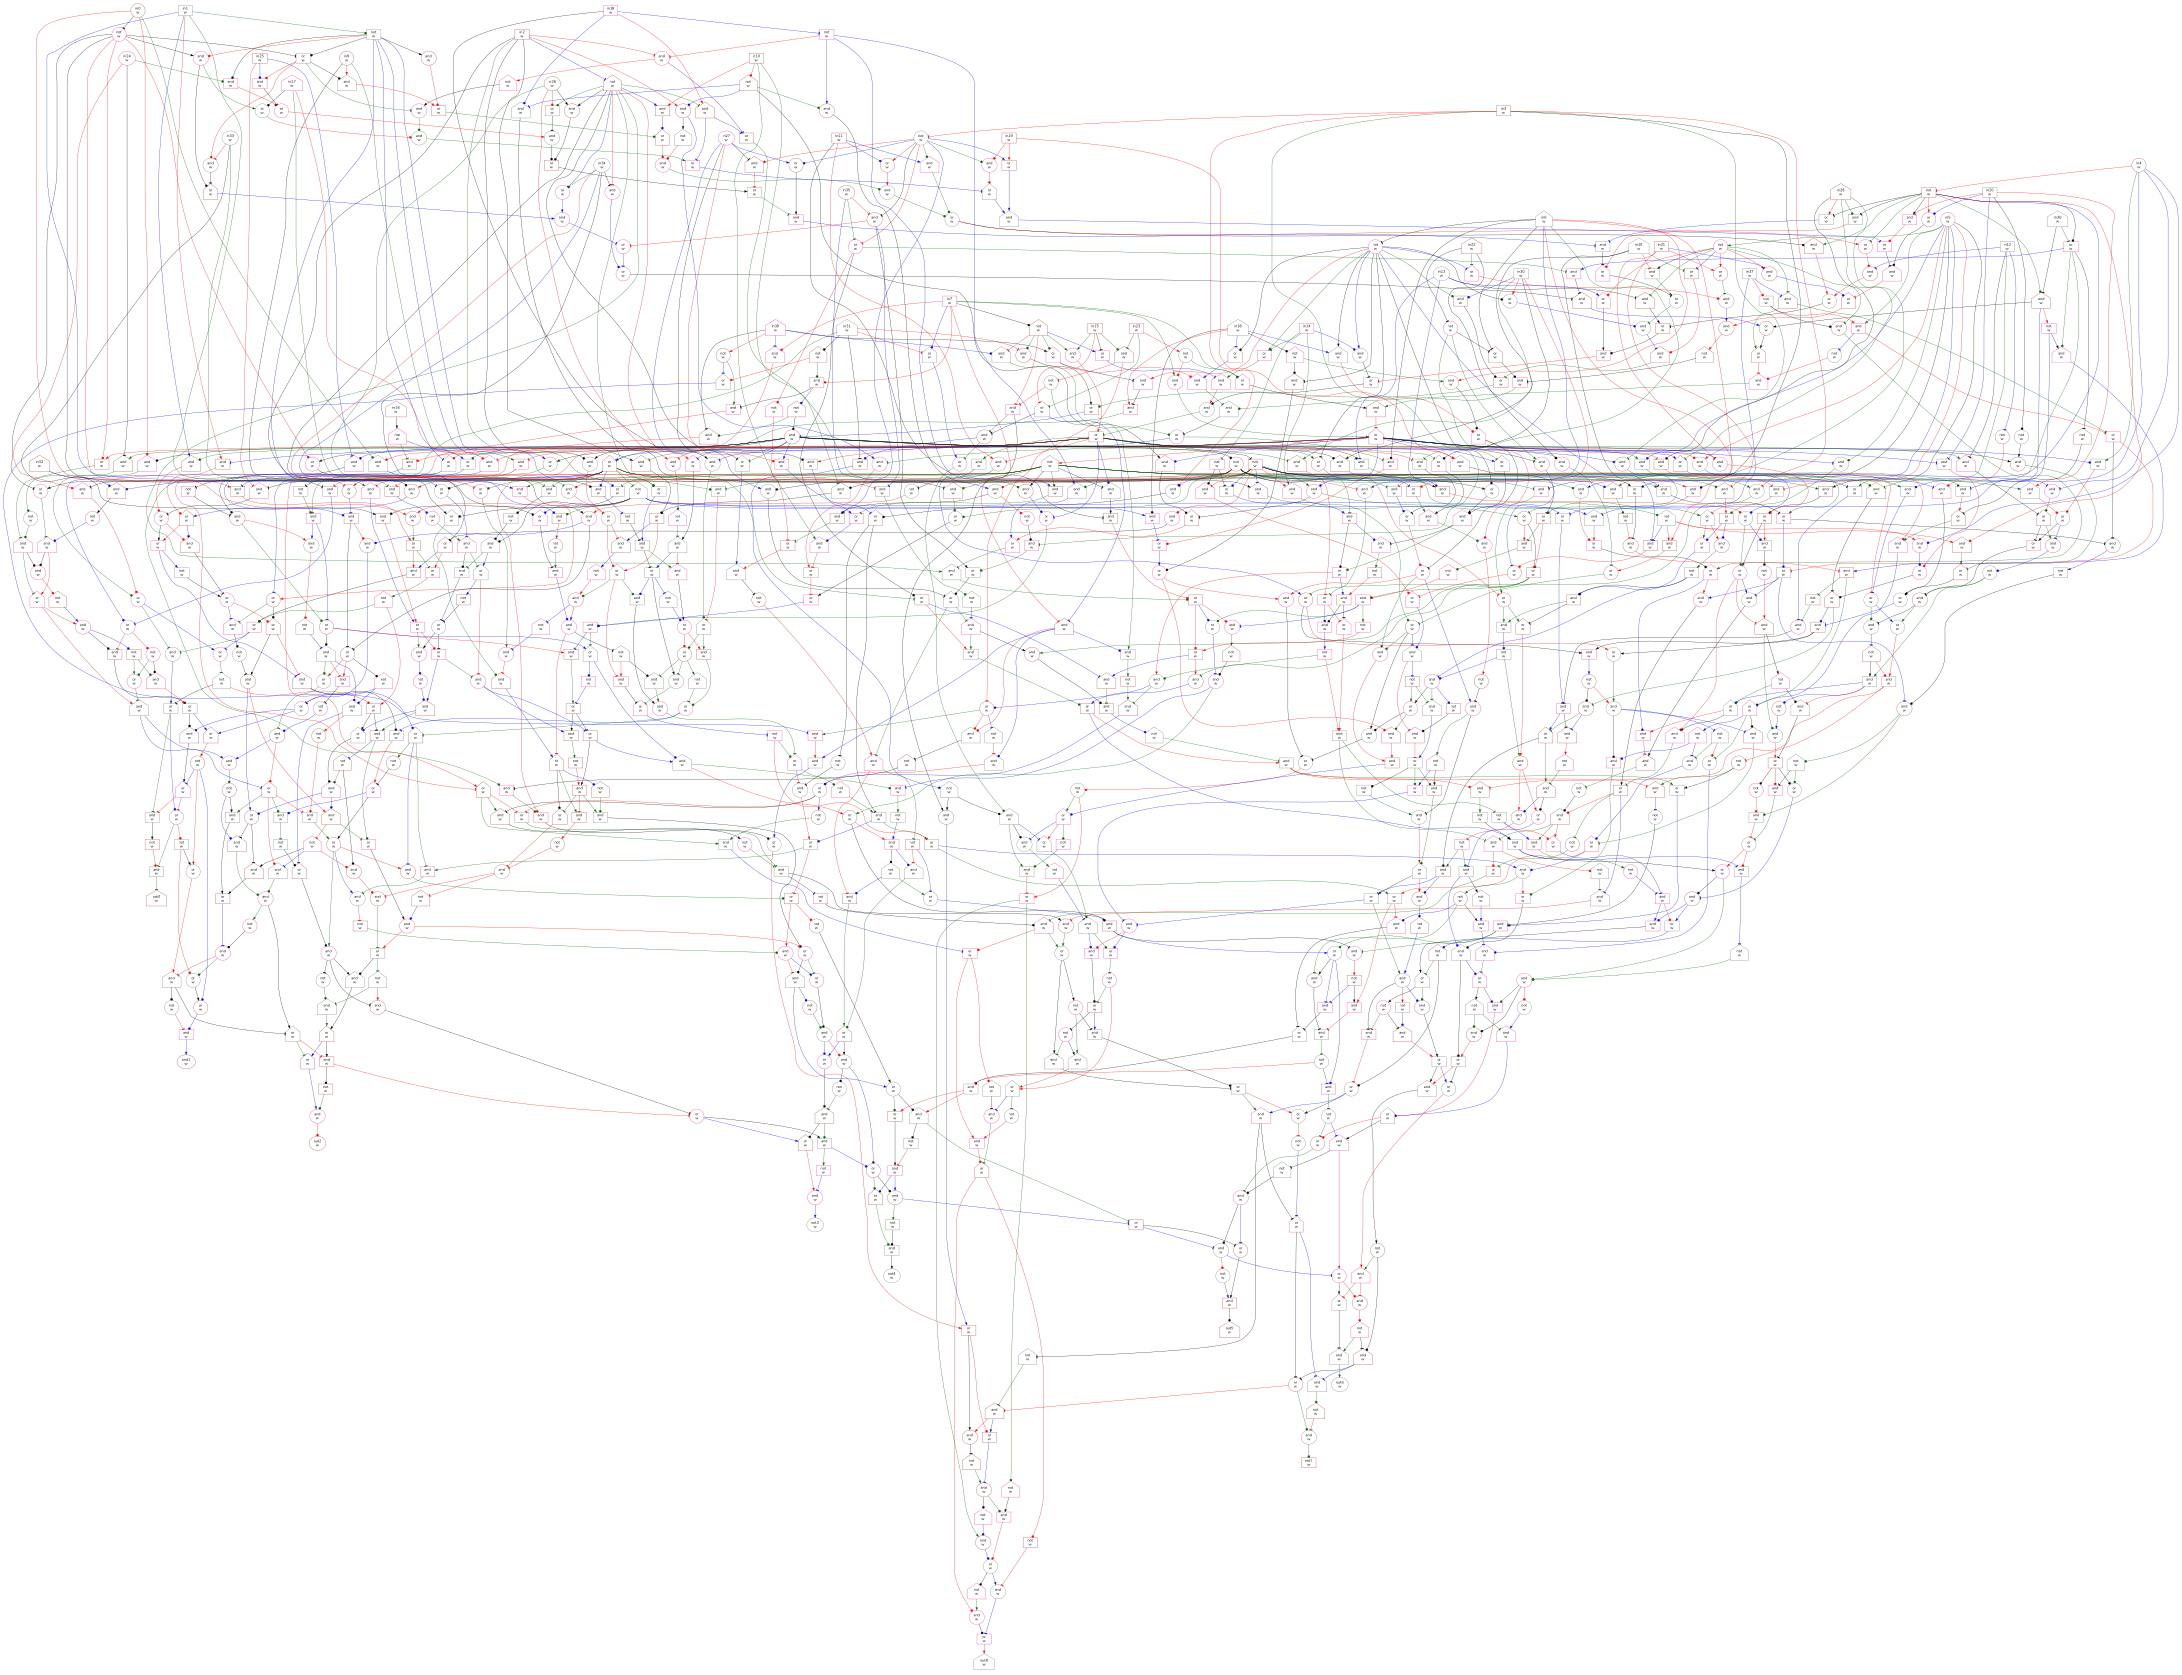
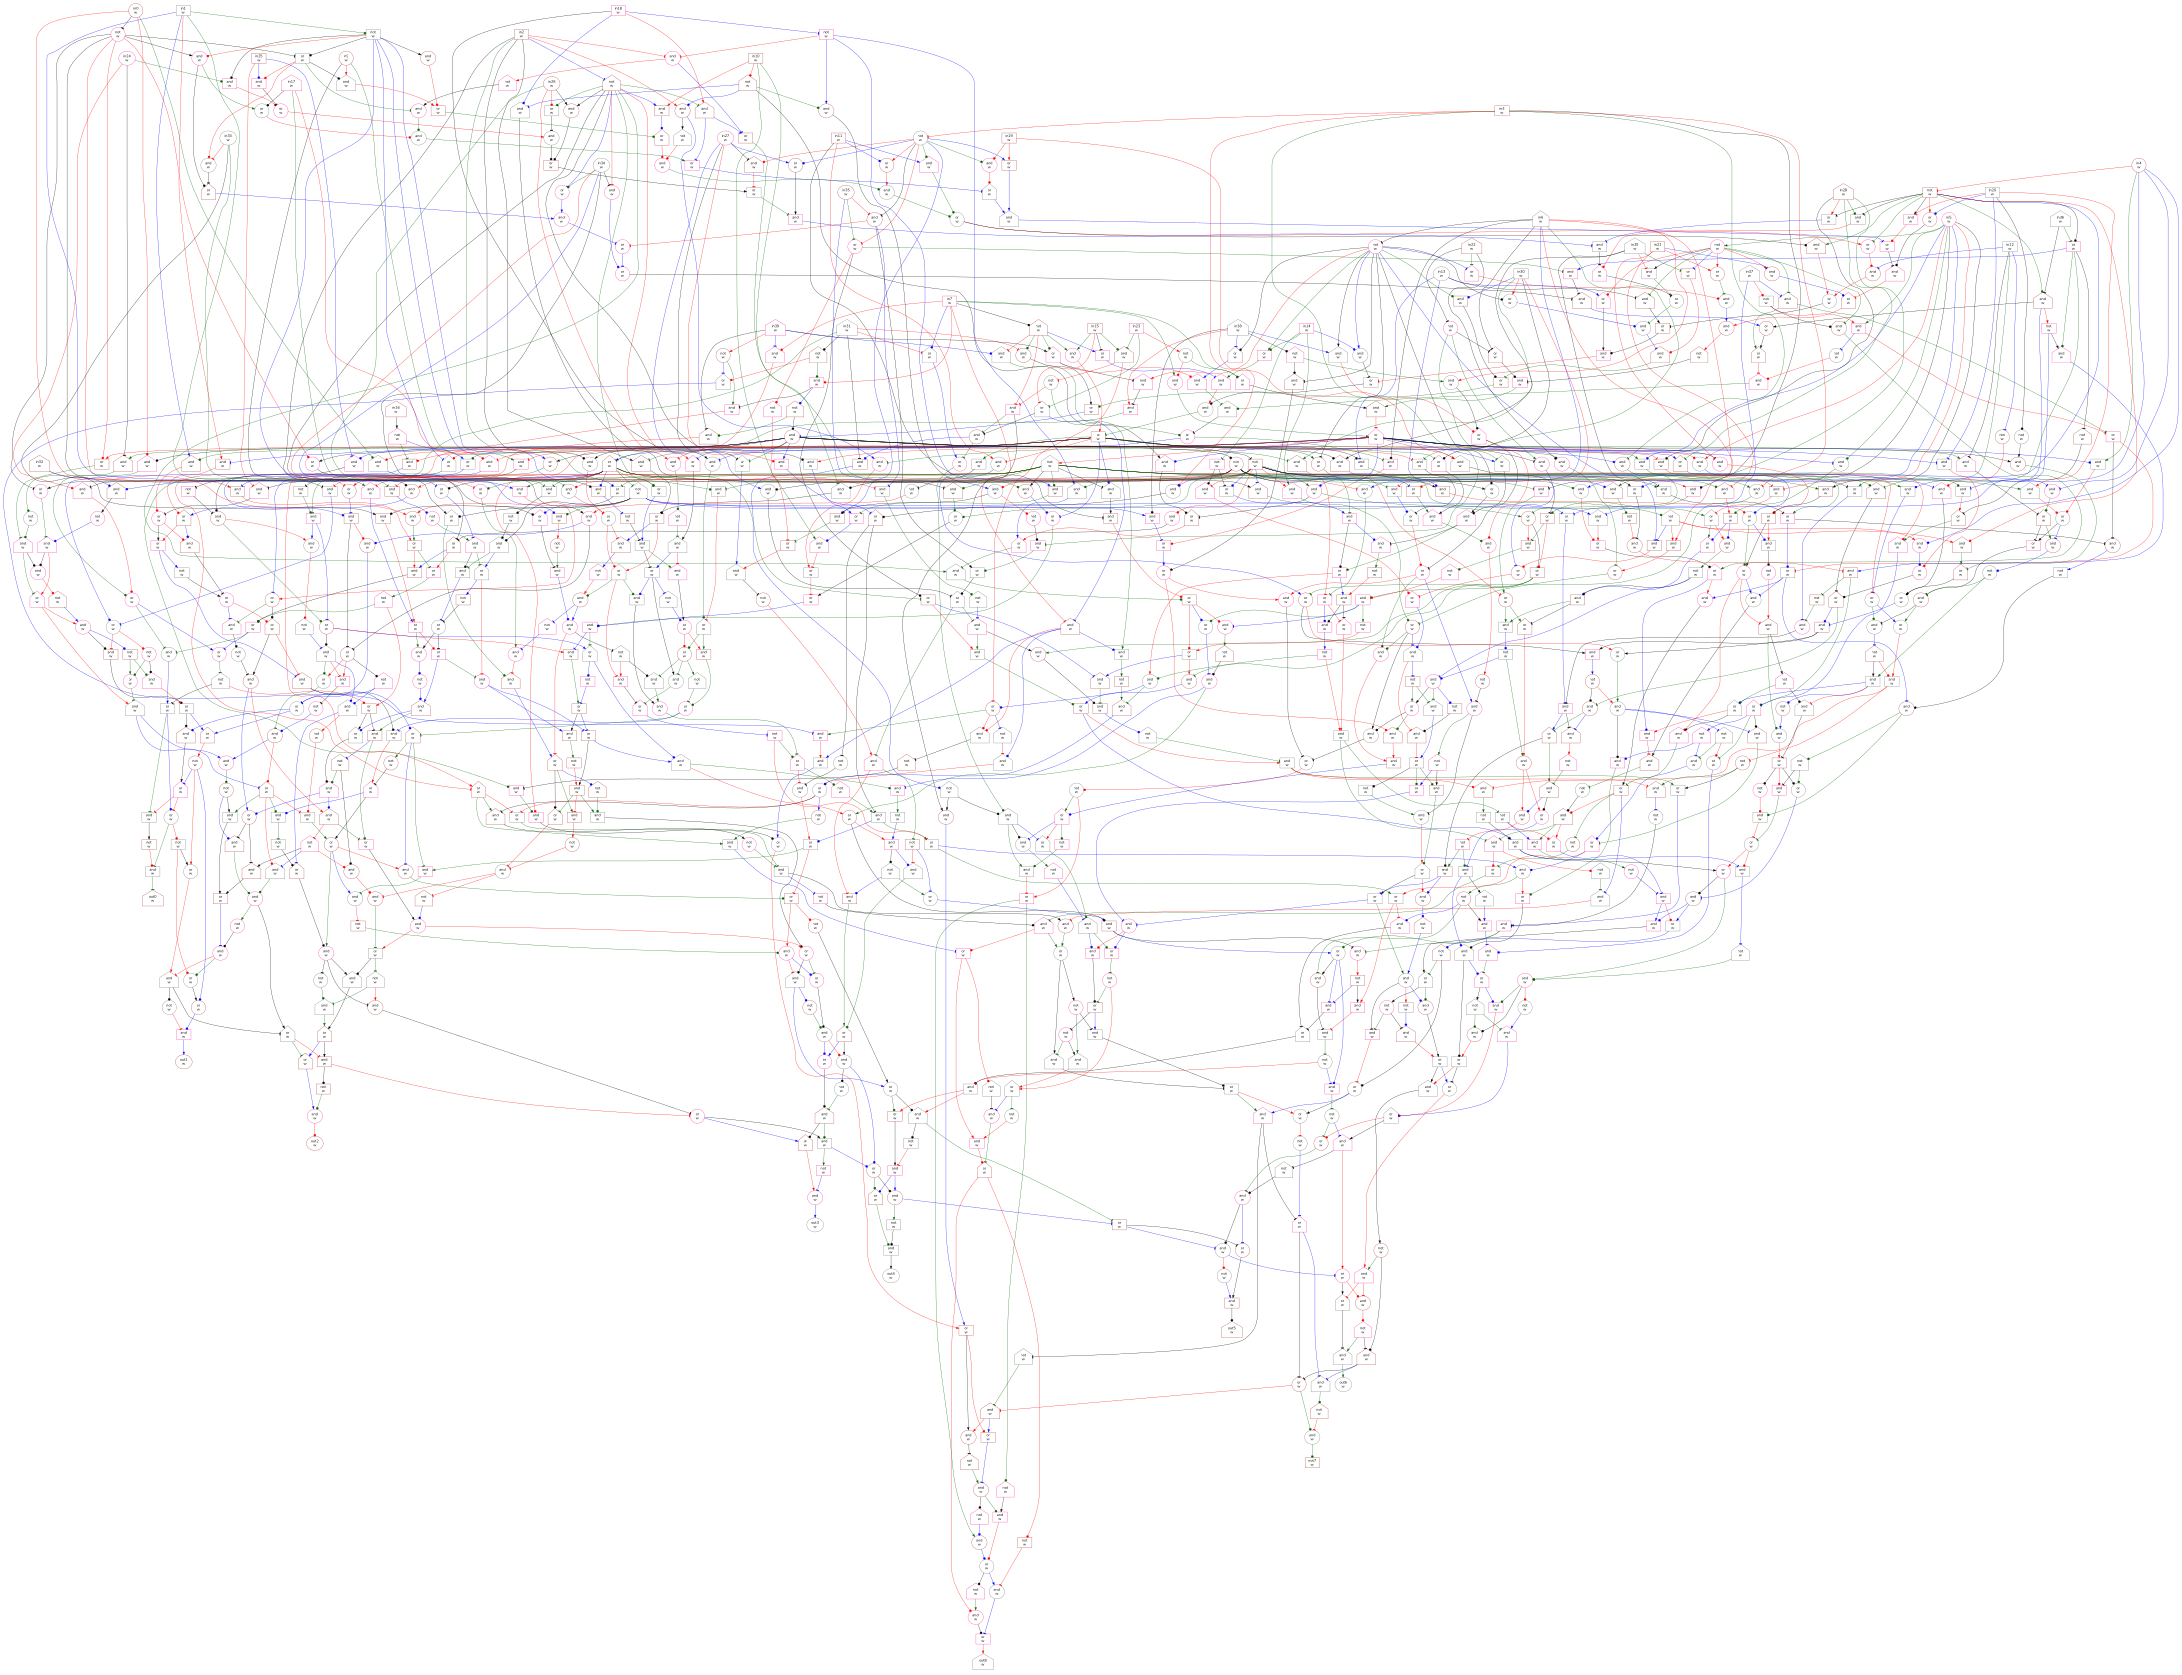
node "in37 w": shape box -> house
node "and1 w": label "and1 w" -> "out1 w"
